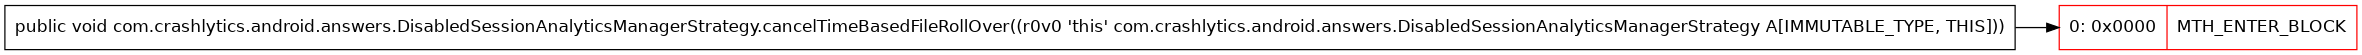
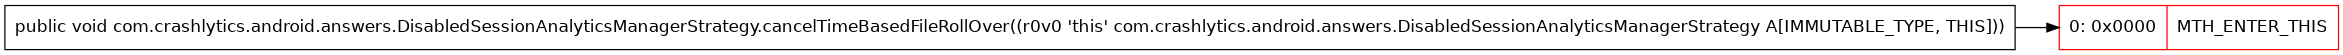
node "0: 0x0000": text "MTH_ENTER_BLOCK" -> "MTH_ENTER_THIS"
